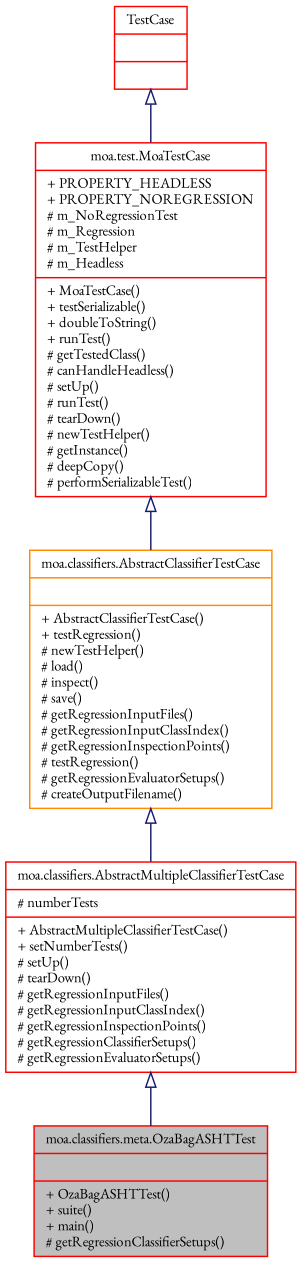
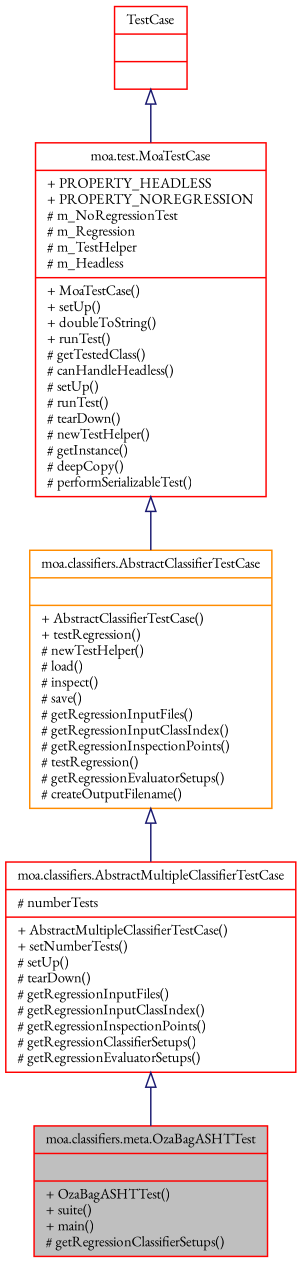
node "moa.test.MoaTestCase": text "+ testSerializable()" -> "+ setUp()"
